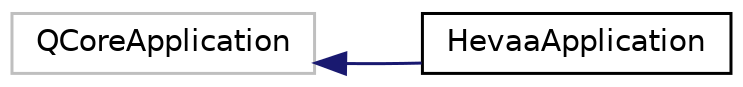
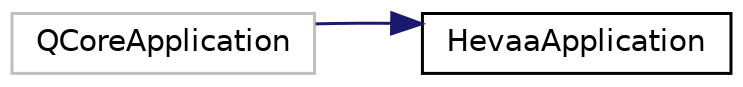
edge "HevaaApplication" -> "QCoreApplication": reversed
